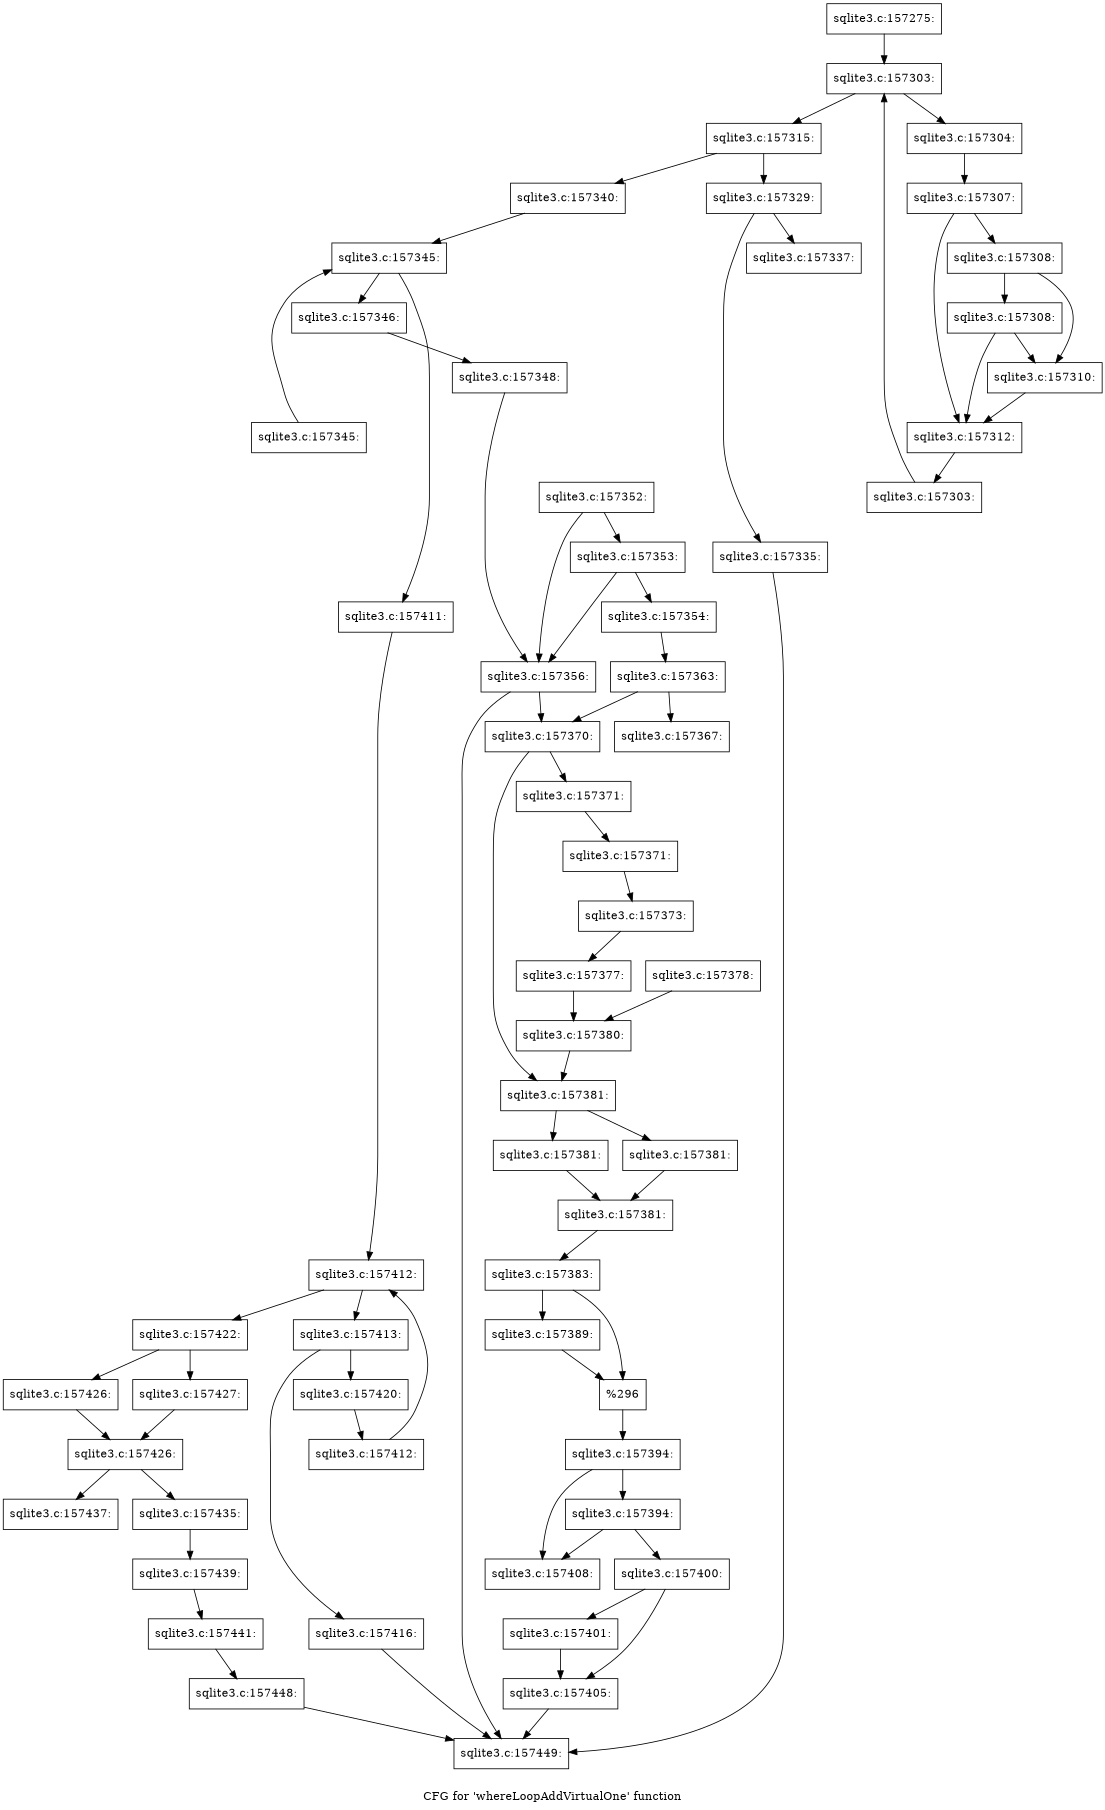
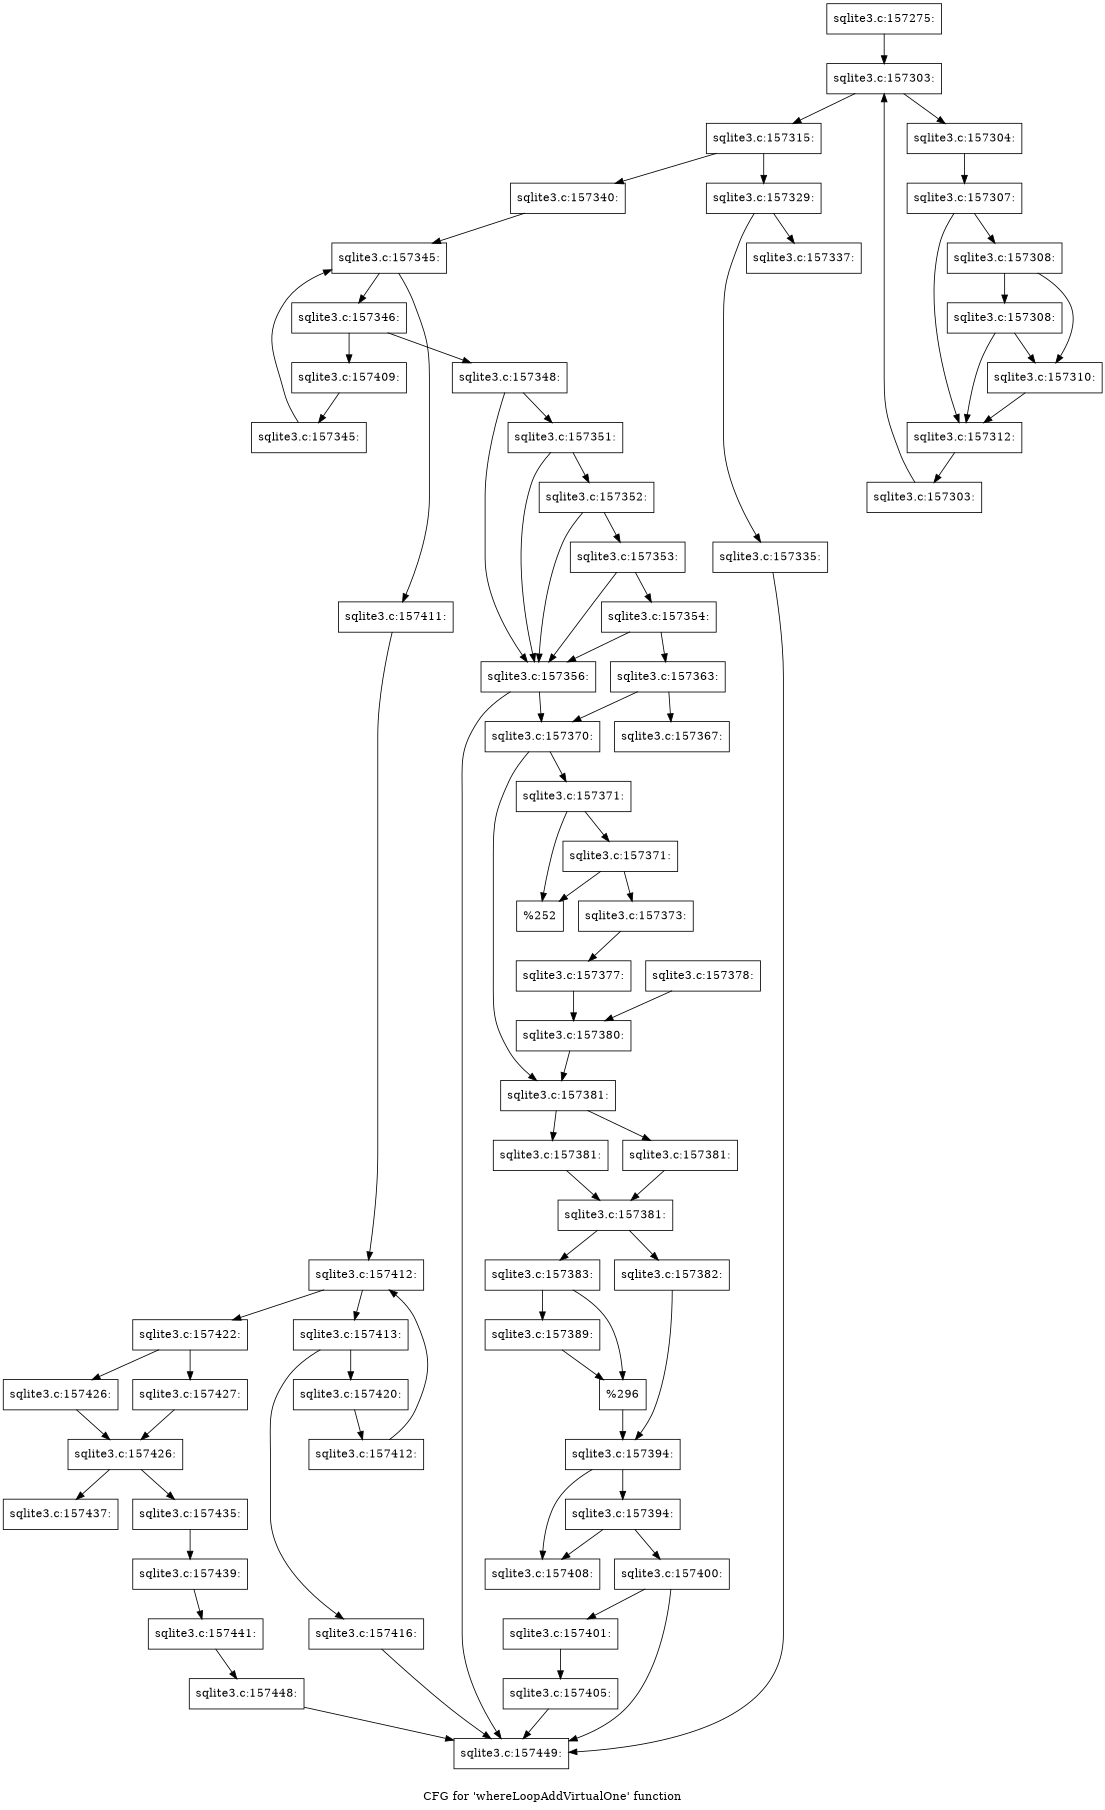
node "sqlite3.c:157409:": added
node "sqlite3.c:157351:": added
edge "sqlite3.c:157354:" -> "sqlite3.c:157356:": added
node "%252": added
node "sqlite3.c:157382:": added
edge "sqlite3.c:157400:" -> "sqlite3.c:157405:": now "sqlite3.c:157400:" -> "sqlite3.c:157449:"
